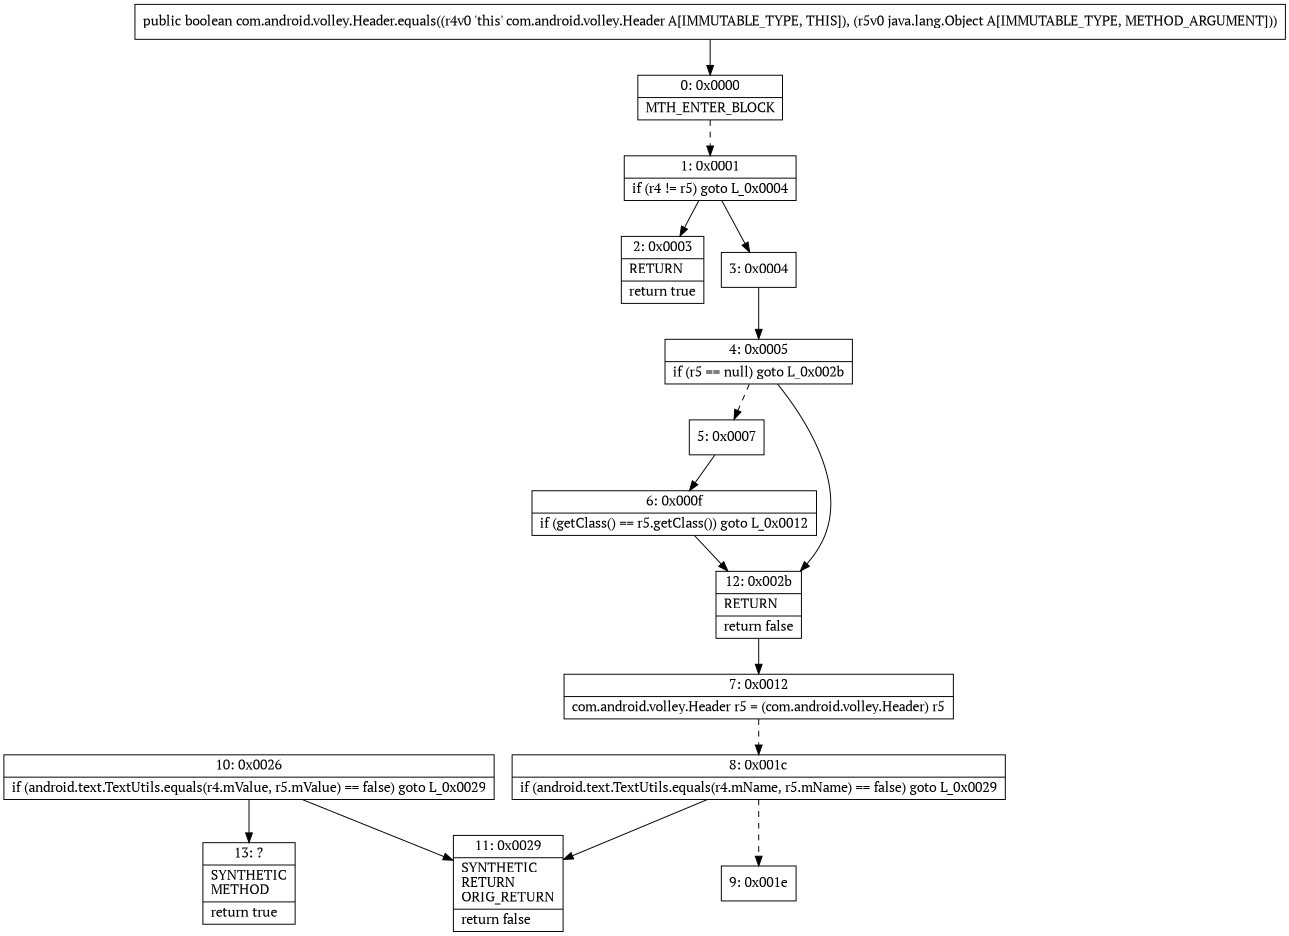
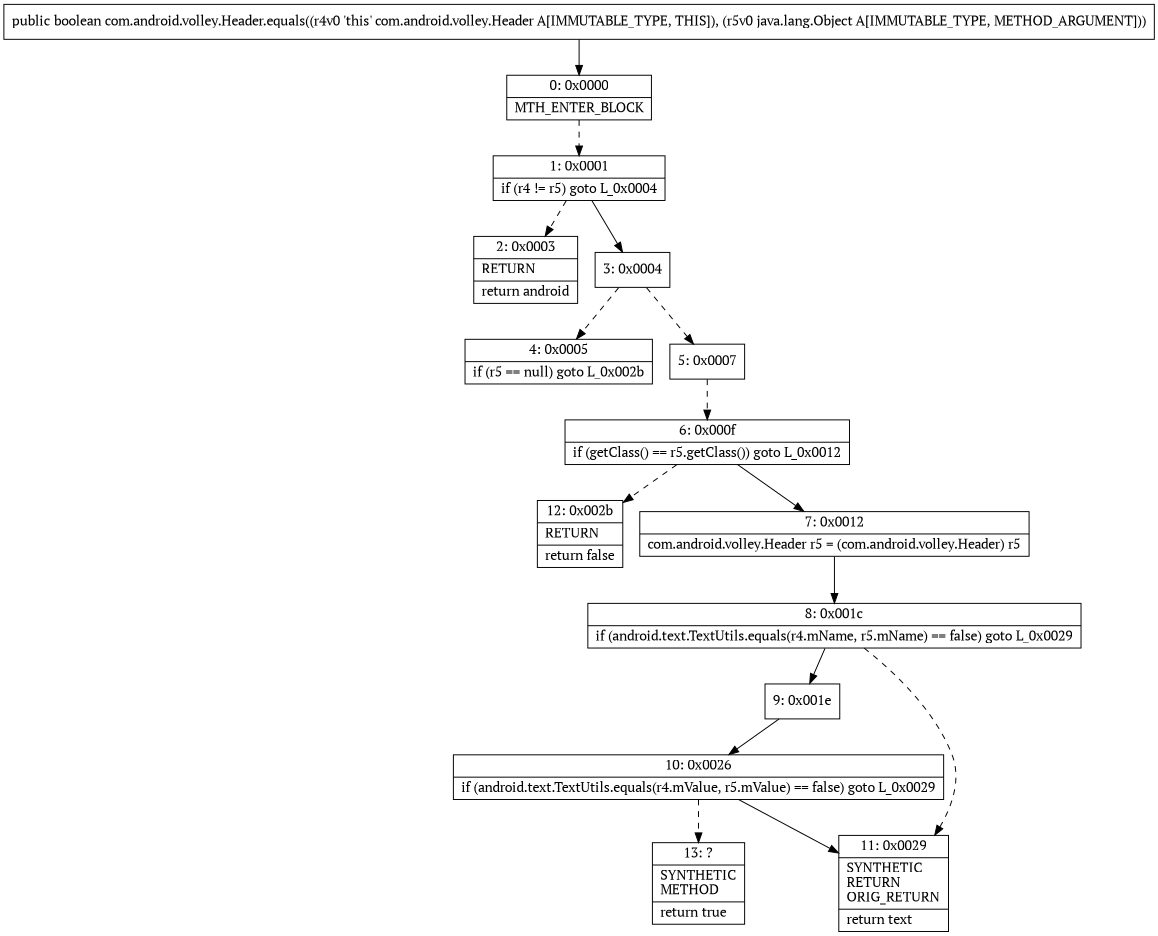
edge "1: 0x0001" -> "2: 0x0003": style solid -> dashed
node "2: 0x0003": text "return true" -> "return android"
edge "3: 0x0004" -> "4: 0x0005": style solid -> dashed
edge "4: 0x0005" -> "5: 0x0007": now "3: 0x0004" -> "5: 0x0007"
edge "5: 0x0007" -> "6: 0x000f": style solid -> dashed
edge "4: 0x0005" -> "12: 0x002b": removed
edge "6: 0x000f" -> "12: 0x002b": style solid -> dashed
edge "12: 0x002b" -> "7: 0x0012": now "6: 0x000f" -> "7: 0x0012"
edge "7: 0x0012" -> "8: 0x001c": style dashed -> solid
edge "9: 0x001e" -> "10: 0x0026": added
edge "10: 0x0026" -> "13: ?": style solid -> dashed
edge "8: 0x001c" -> "11: 0x0029": style solid -> dashed
edge "8: 0x001c" -> "9: 0x001e": style dashed -> solid
node "11: 0x0029": text "return false" -> "return text"
